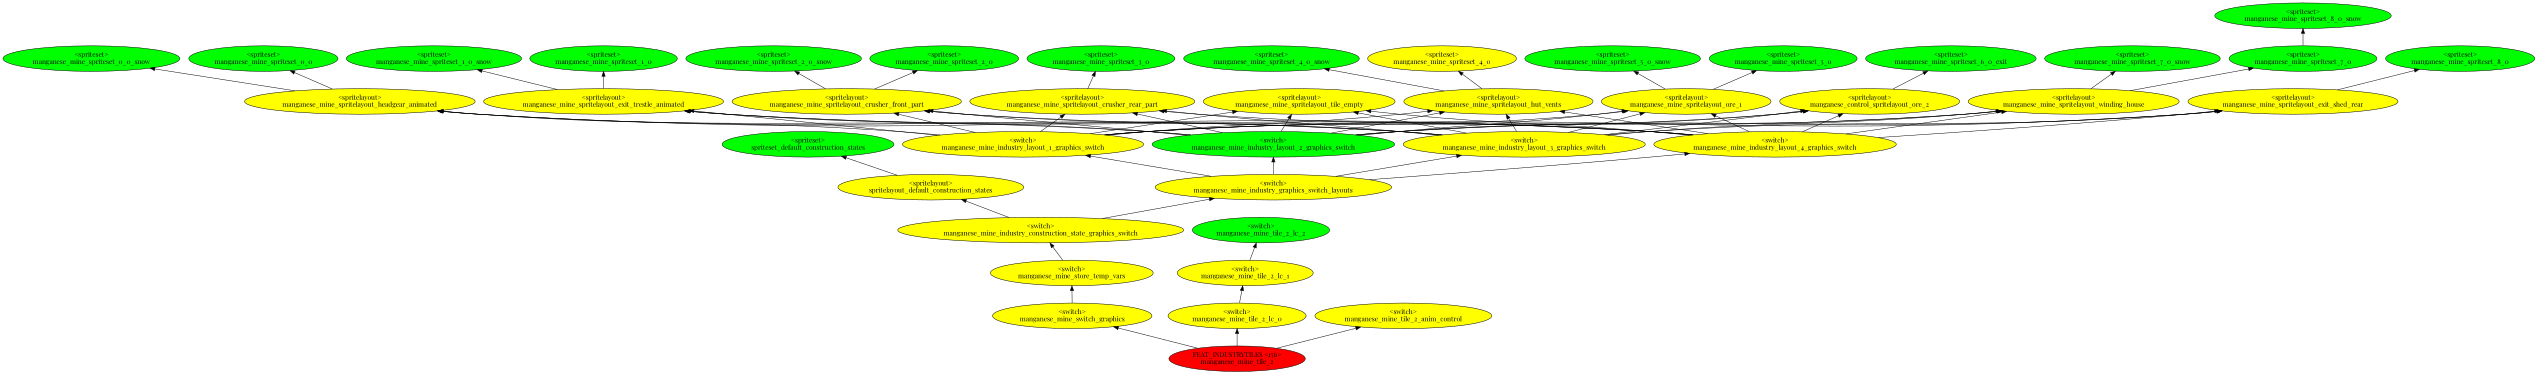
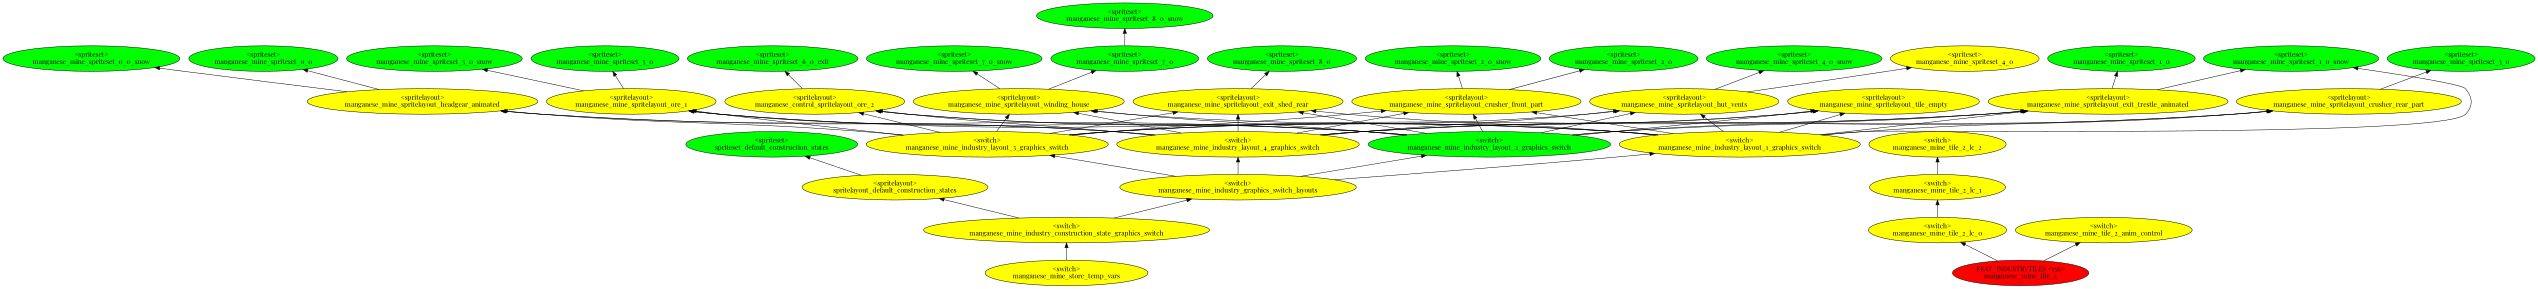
edge "<switch> manganese_mine_industry_layout_1_graphics_switch" -> "<spritelayout> manganese_mine_spritelayout_headgear_animated": now "<switch> manganese_mine_industry_layout_1_graphics_switch" -> "<spriteset> manganese_mine_spriteset_1_0_snow"
edge "<switch> manganese_mine_industry_layout_3_graphics_switch" -> "<spritelayout> manganese_mine_spritelayout_crusher_rear_part": removed
node "<switch> manganese_mine_tile_2_lc_2": fillcolor green -> yellow
node "<switch> manganese_mine_switch_graphics": removed
